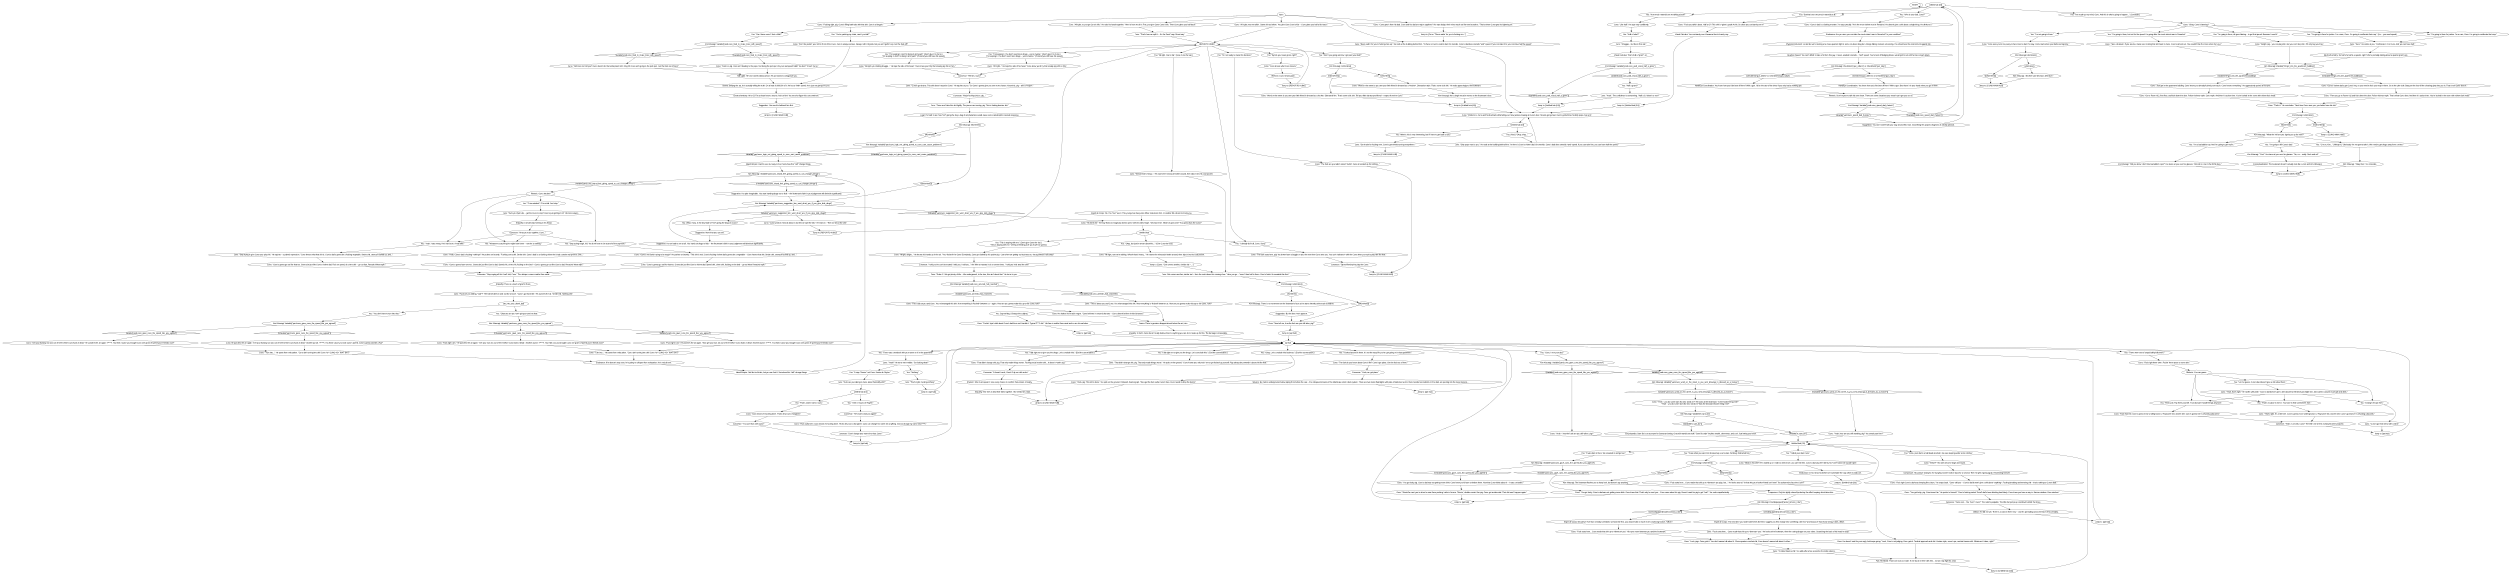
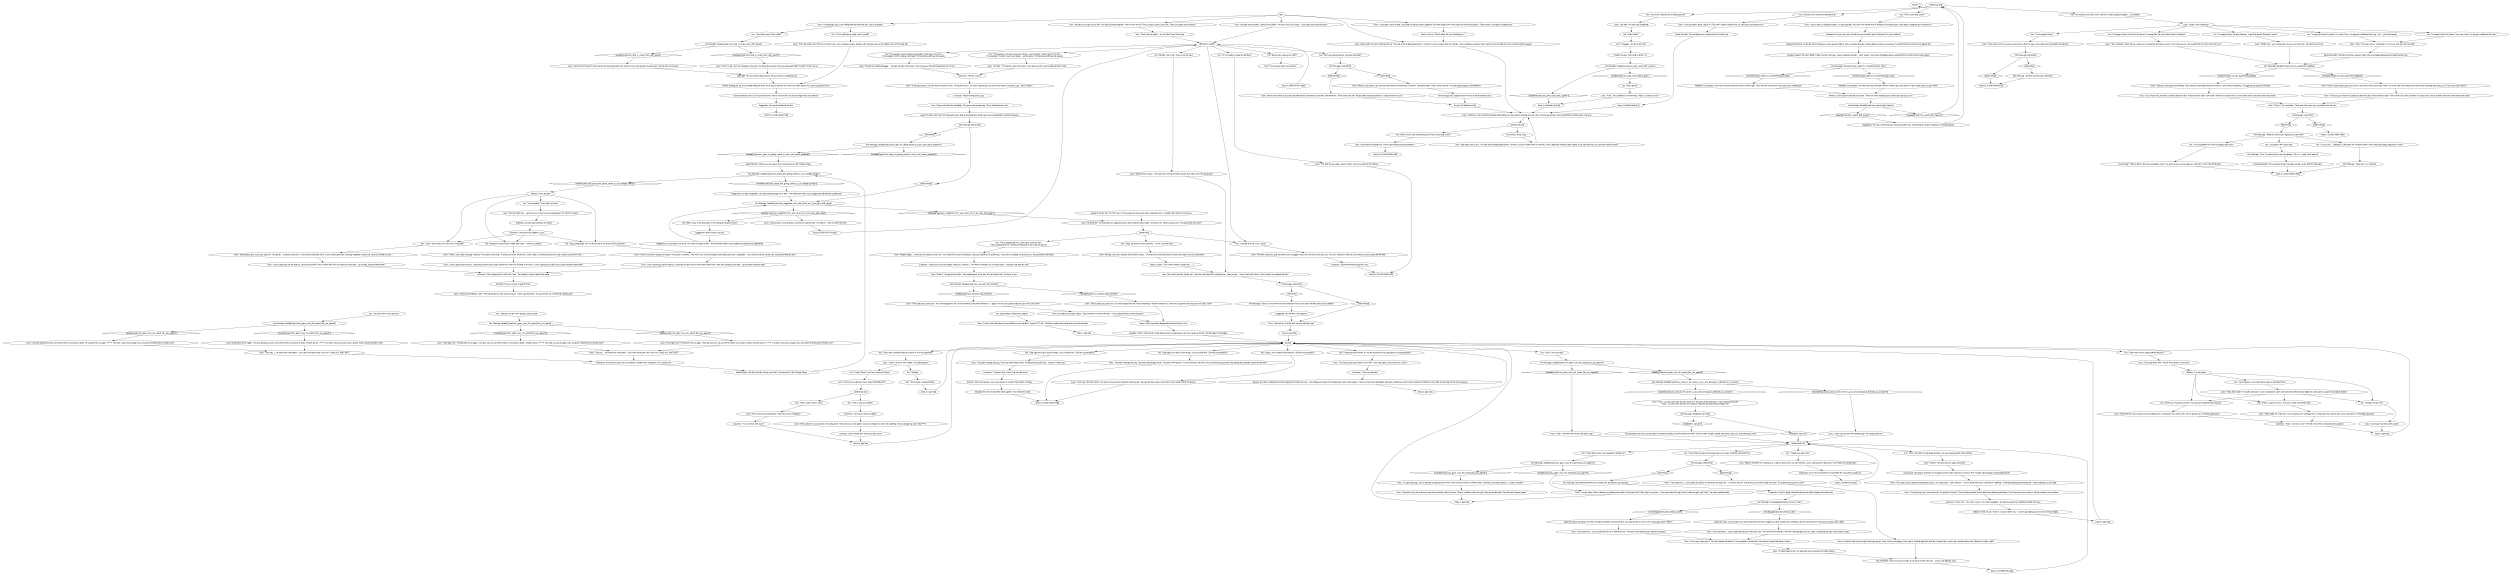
node "Rhetoric: Cuno means gram.": removed
node "turn_into_your_drunk_dad": removed
